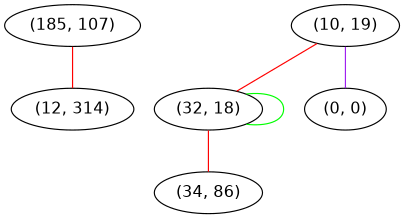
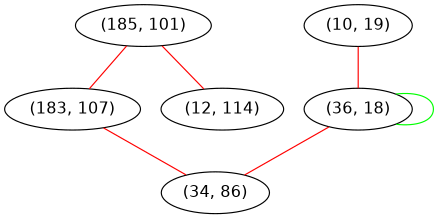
node "(185, 107)": label "(185, 107)" -> "(185, 101)"
node "(183, 107)": added
node "(12, 314)": label "(12, 314)" -> "(12, 114)"
node "(32, 18)": label "(32, 18)" -> "(36, 18)"
node "(0, 0)": removed
